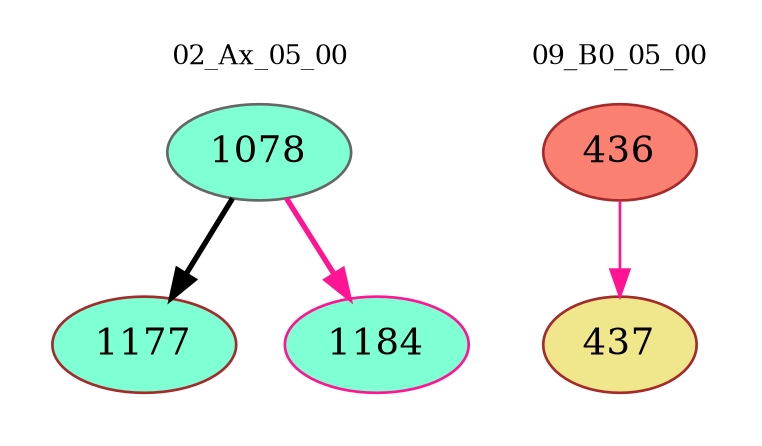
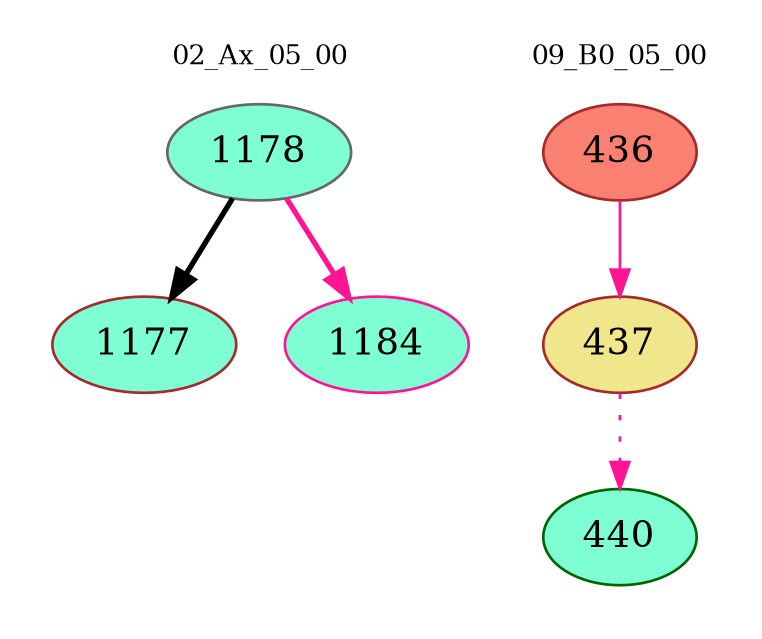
node "1078": label "1078" -> "1178"
node "440": added
